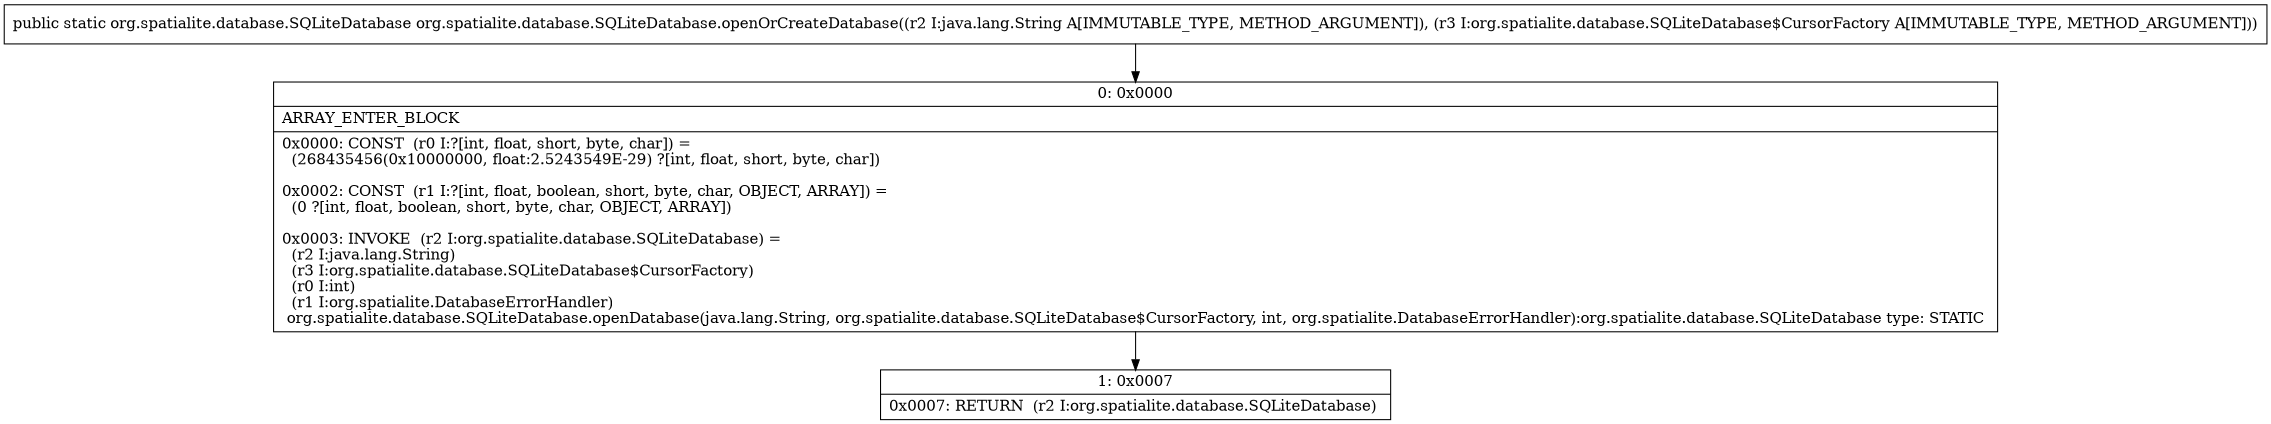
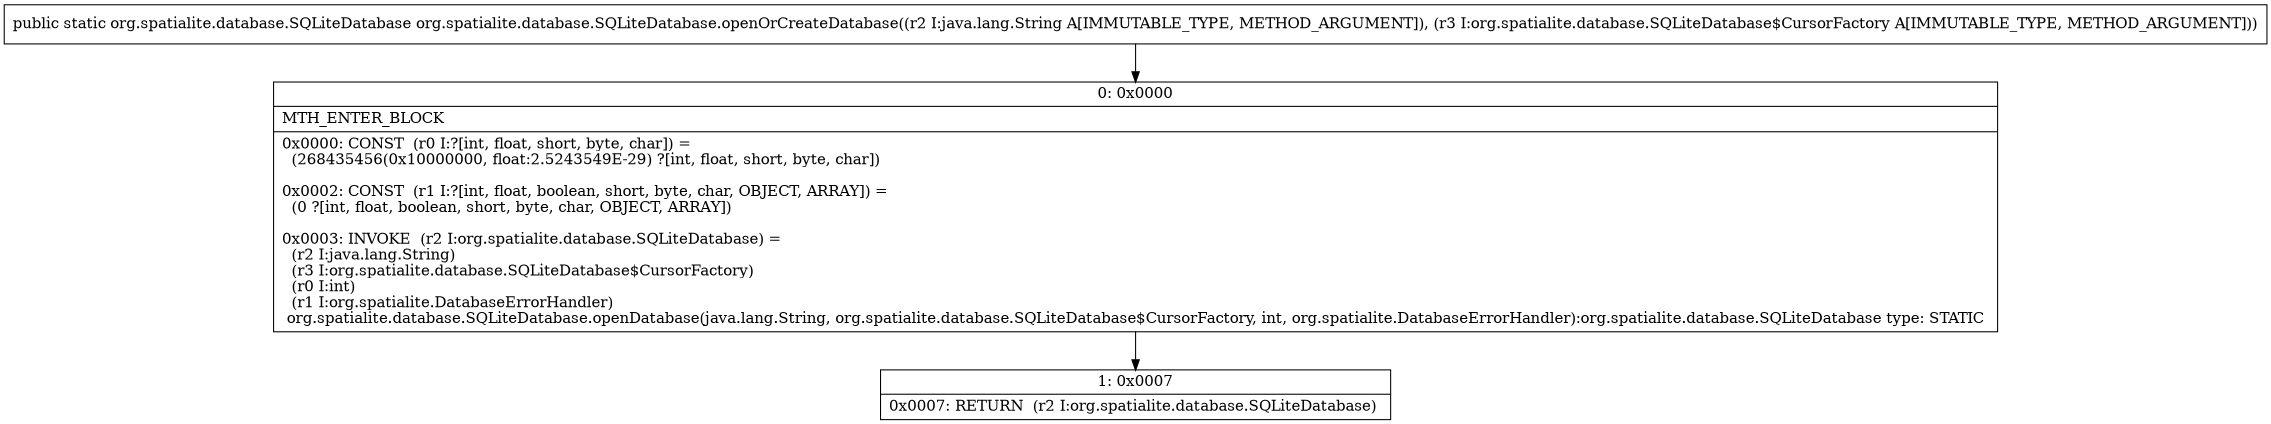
node "0: 0x0000": text "ARRAY_ENTER_BLOCK" -> "MTH_ENTER_BLOCK"
